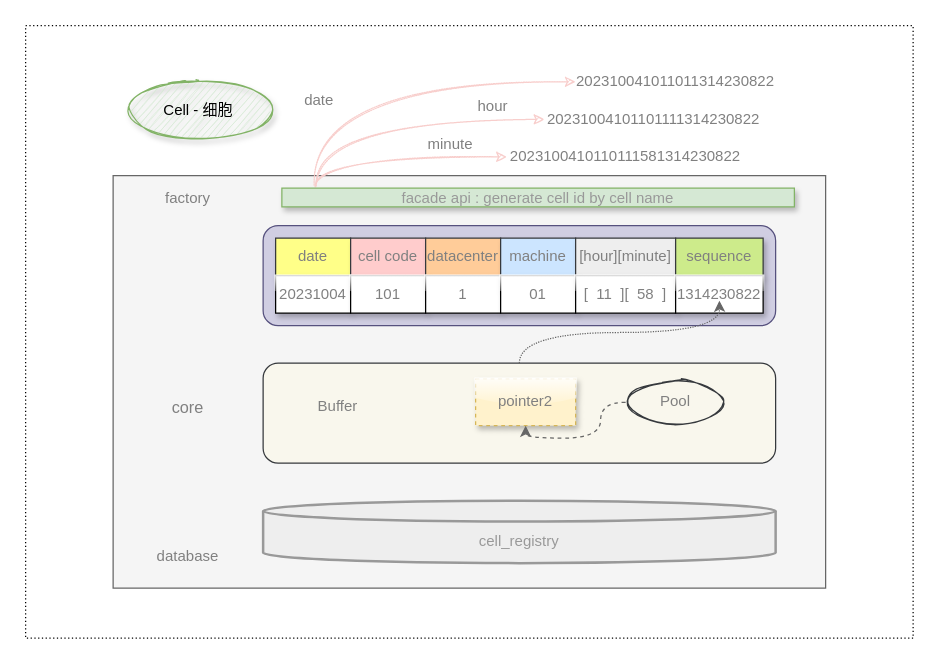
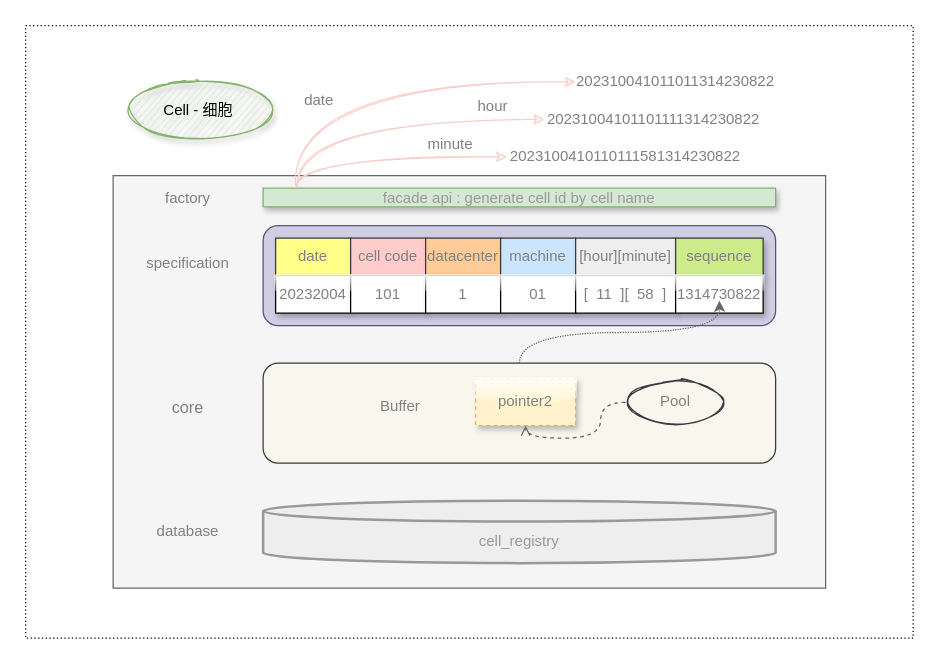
node "facade api : generate cell id by cell name": moved (538, 198) -> (519, 198)
node "specification": added
node "20231004": label "20231004" -> "20232004"
node "1314230822": label "1314230822" -> "1314730822"
node "Buffer": moved (338, 407) -> (401, 407)
edge "Pool" -> "pointer2": arrowhead classic -> open
node "database": moved (188, 557) -> (188, 532)
